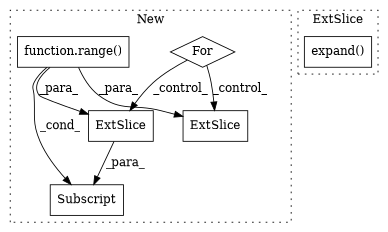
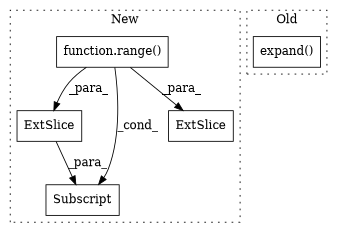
cluster "ExtSlice": label "ExtSlice" -> "Old"
node "For": removed
